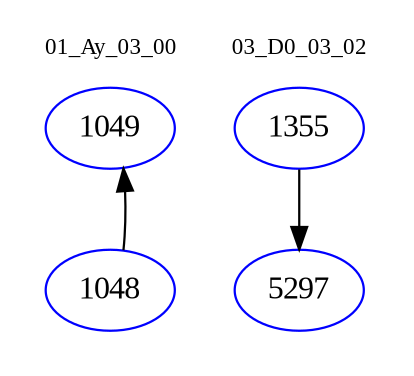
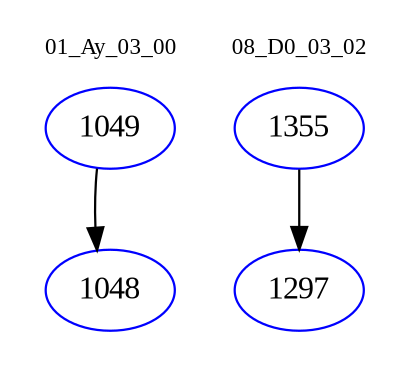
cluster "03_D0_03_02": label "03_D0_03_02" -> "08_D0_03_02"
edge "1048" -> "1049": reversed
node "5297": label "5297" -> "1297"
